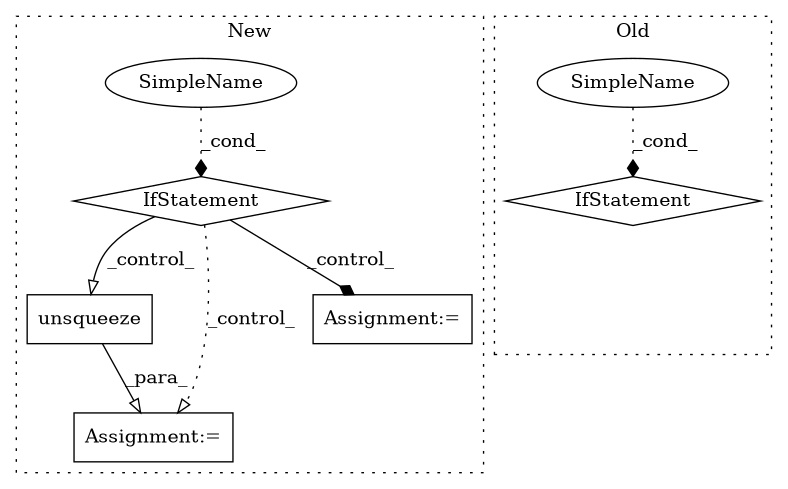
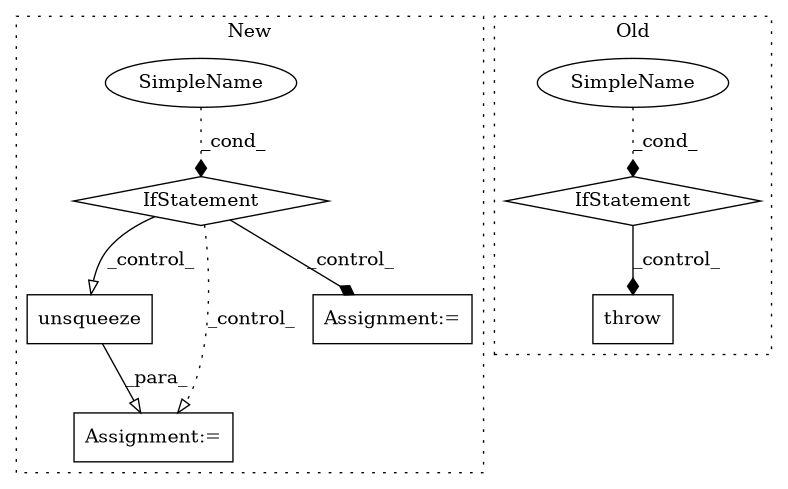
node "throw": added
